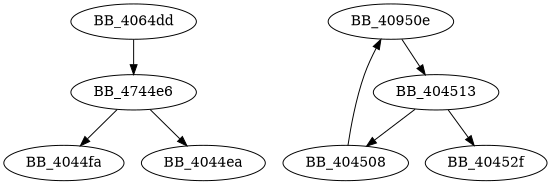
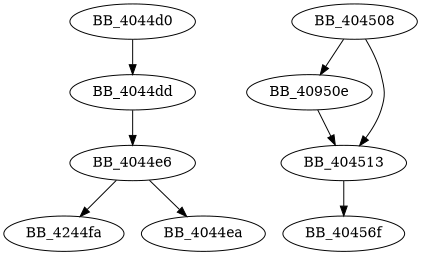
node "BB_4044d0": added
node "BB_4064dd": label "BB_4064dd" -> "BB_4044dd"
node "BB_4744e6": label "BB_4744e6" -> "BB_4044e6"
edge "BB_404513" -> "BB_404508": reversed
node "BB_4044fa": label "BB_4044fa" -> "BB_4244fa"
node "BB_40452f": label "BB_40452f" -> "BB_40456f"
